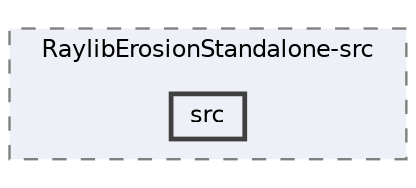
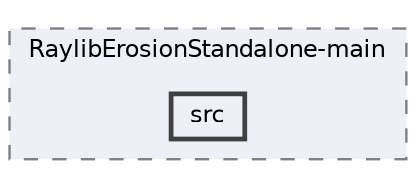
cluster "RaylibErosionStandalone-src": label "RaylibErosionStandalone-src" -> "RaylibErosionStandalone-main"
